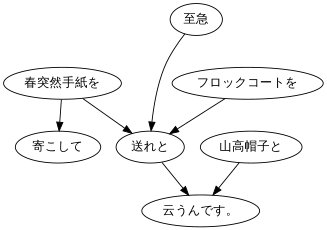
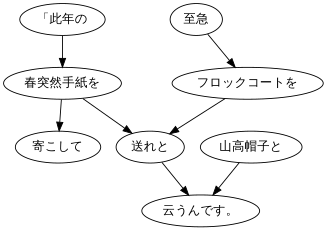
node "「此年の": added
edge "至急" -> "送れと": now "至急" -> "フロックコートを"
